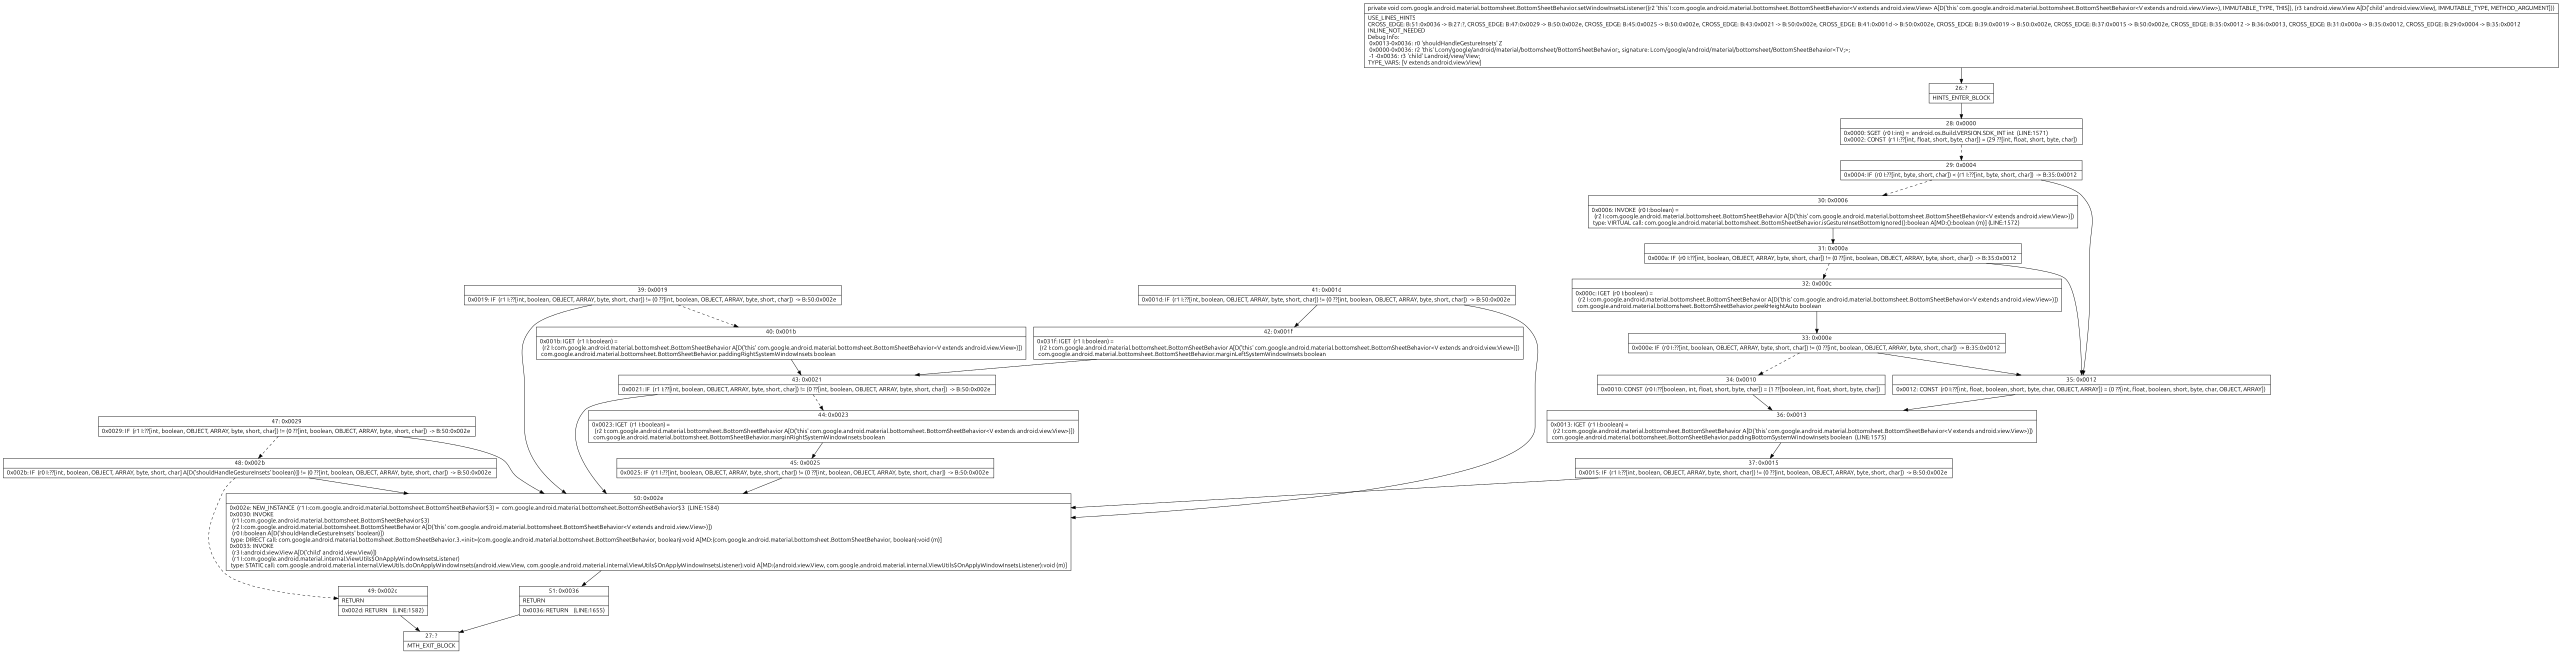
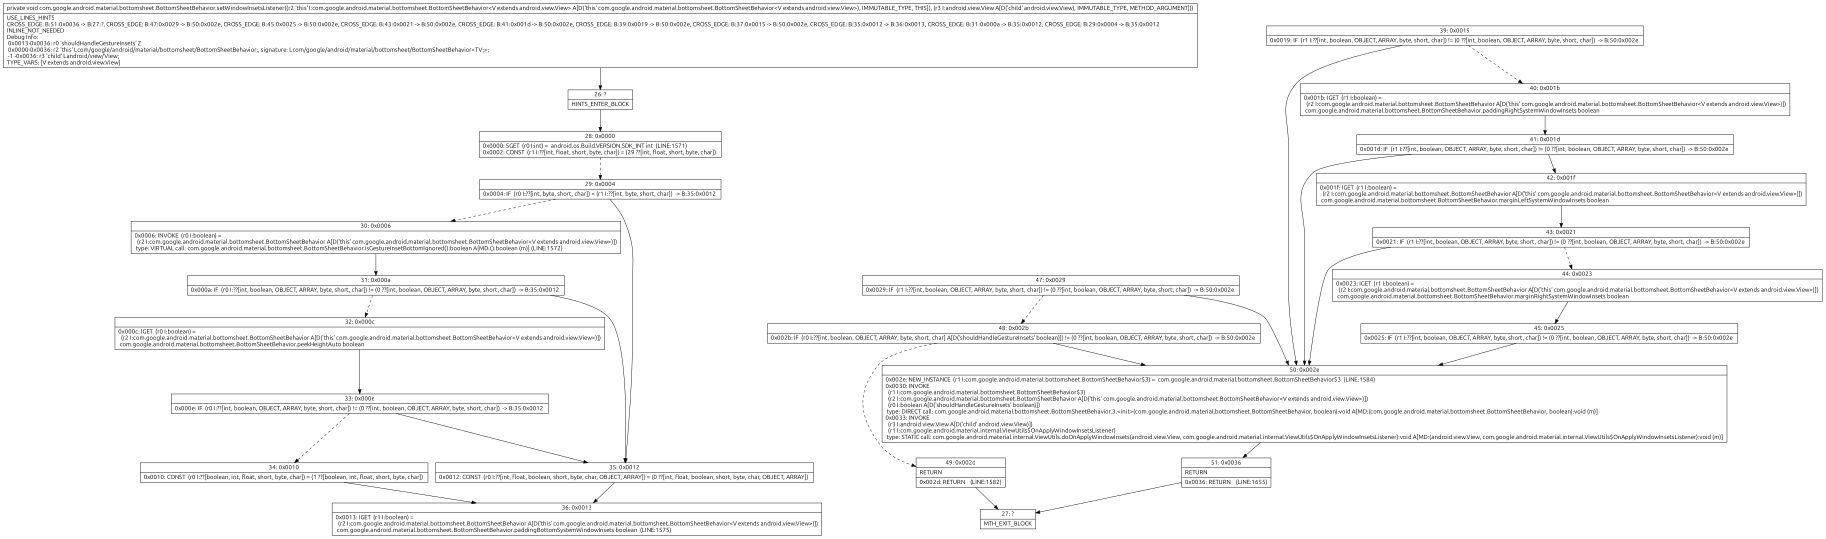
node "42: 0x001f": text "0x031f: IGET  (r1 I:boolean) =" -> "0x001f: IGET  (r1 I:boolean) ="
edge "40: 0x001b" -> "43: 0x0021": now "40: 0x001b" -> "41: 0x001d"
node "37: 0x0015": removed
